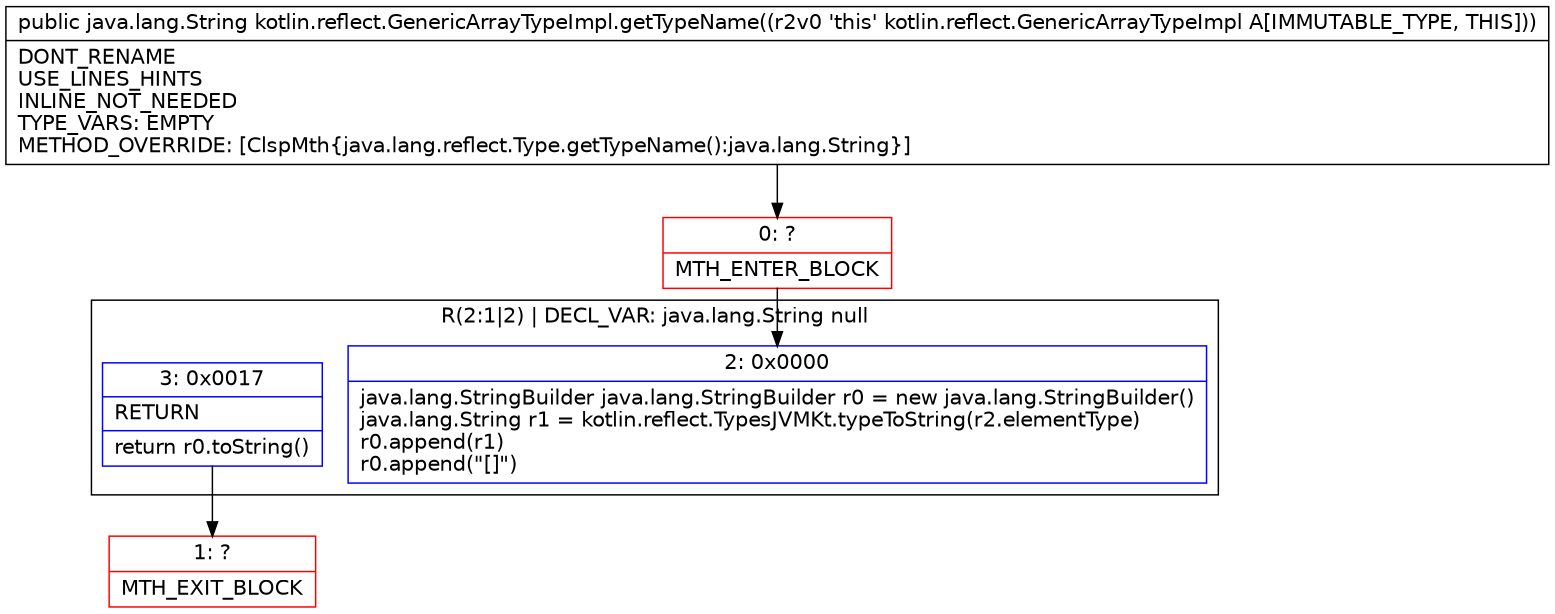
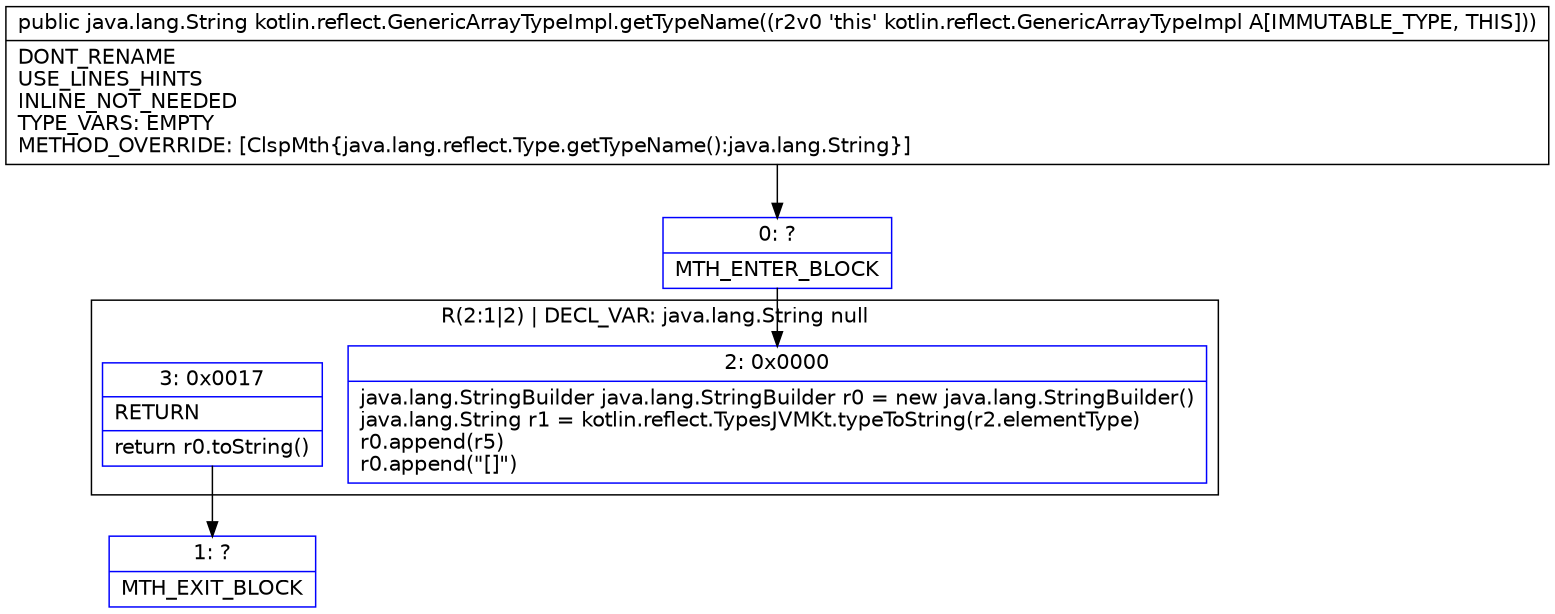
node "0: ?": color red -> blue
node "2: 0x0000": text "r0.append(r1)" -> "r0.append(r5)"
node "1: ?": color red -> blue
